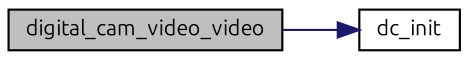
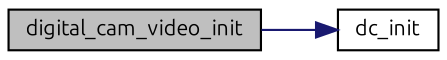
node "digital_cam_video_video": label "digital_cam_video_video" -> "digital_cam_video_init"
